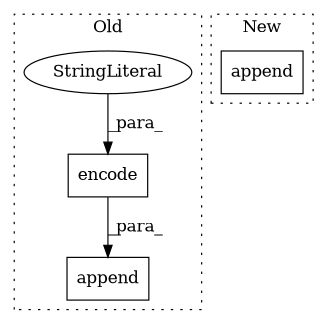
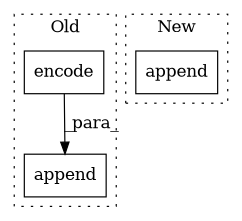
node "StringLiteral": removed
